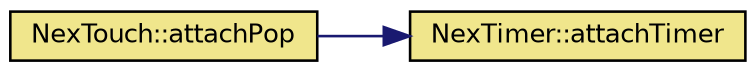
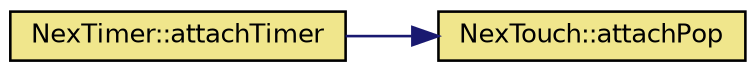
edge "NexTouch::attachPop" -> "NexTimer::attachTimer": reversed
